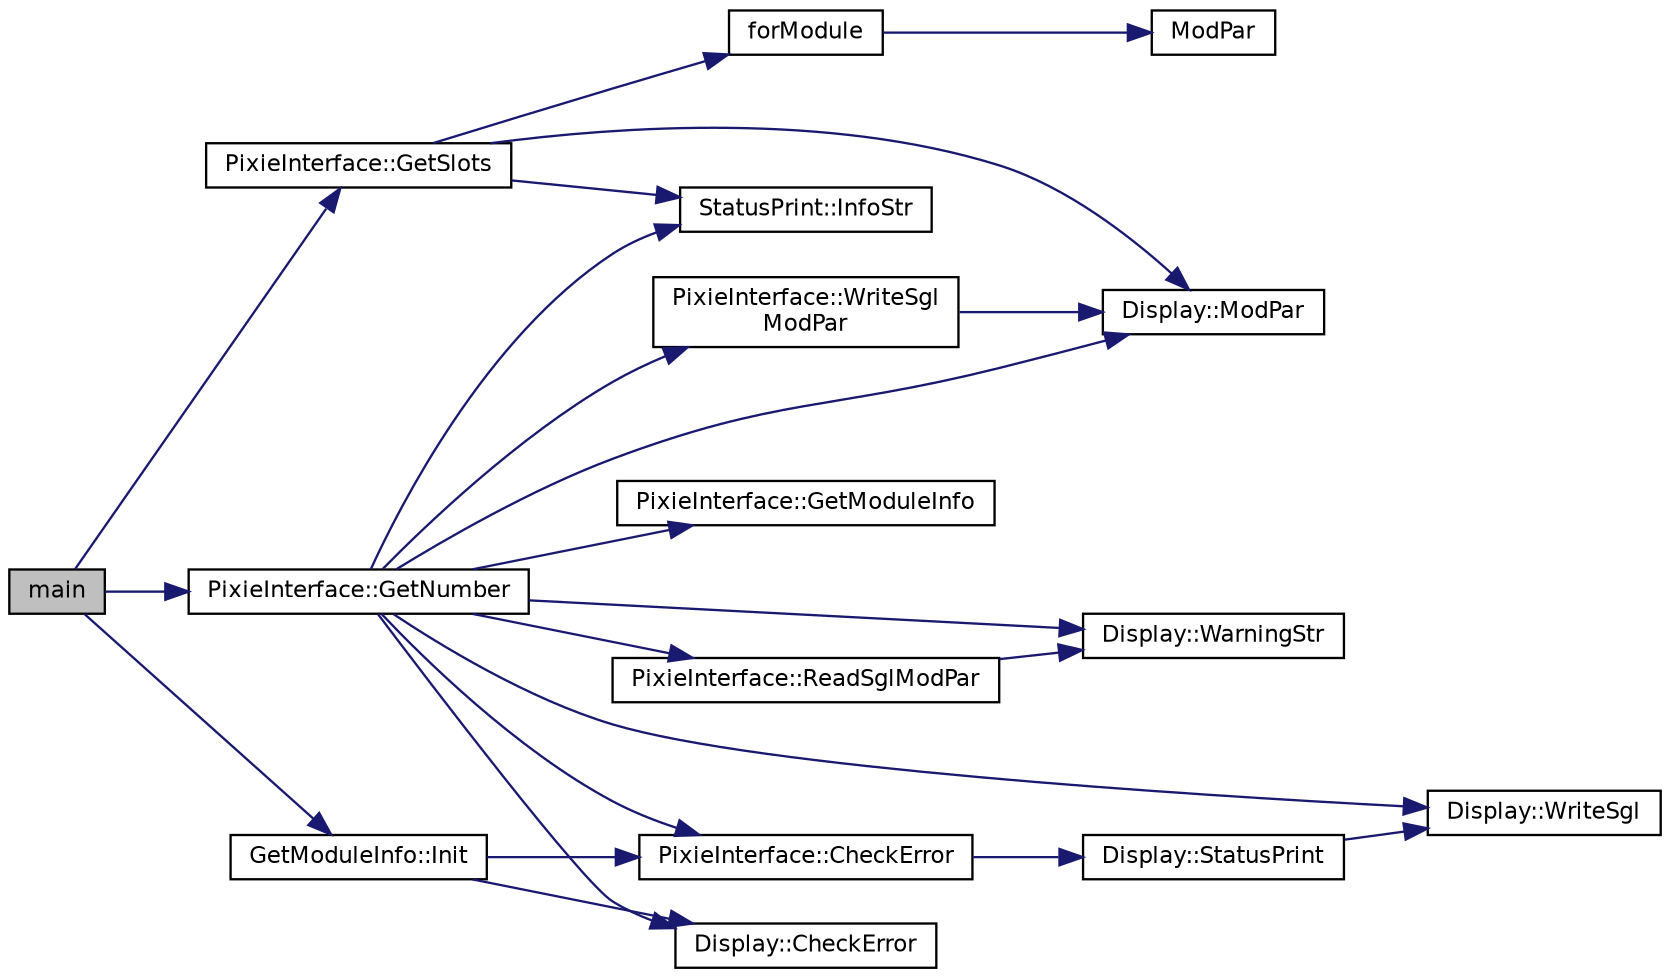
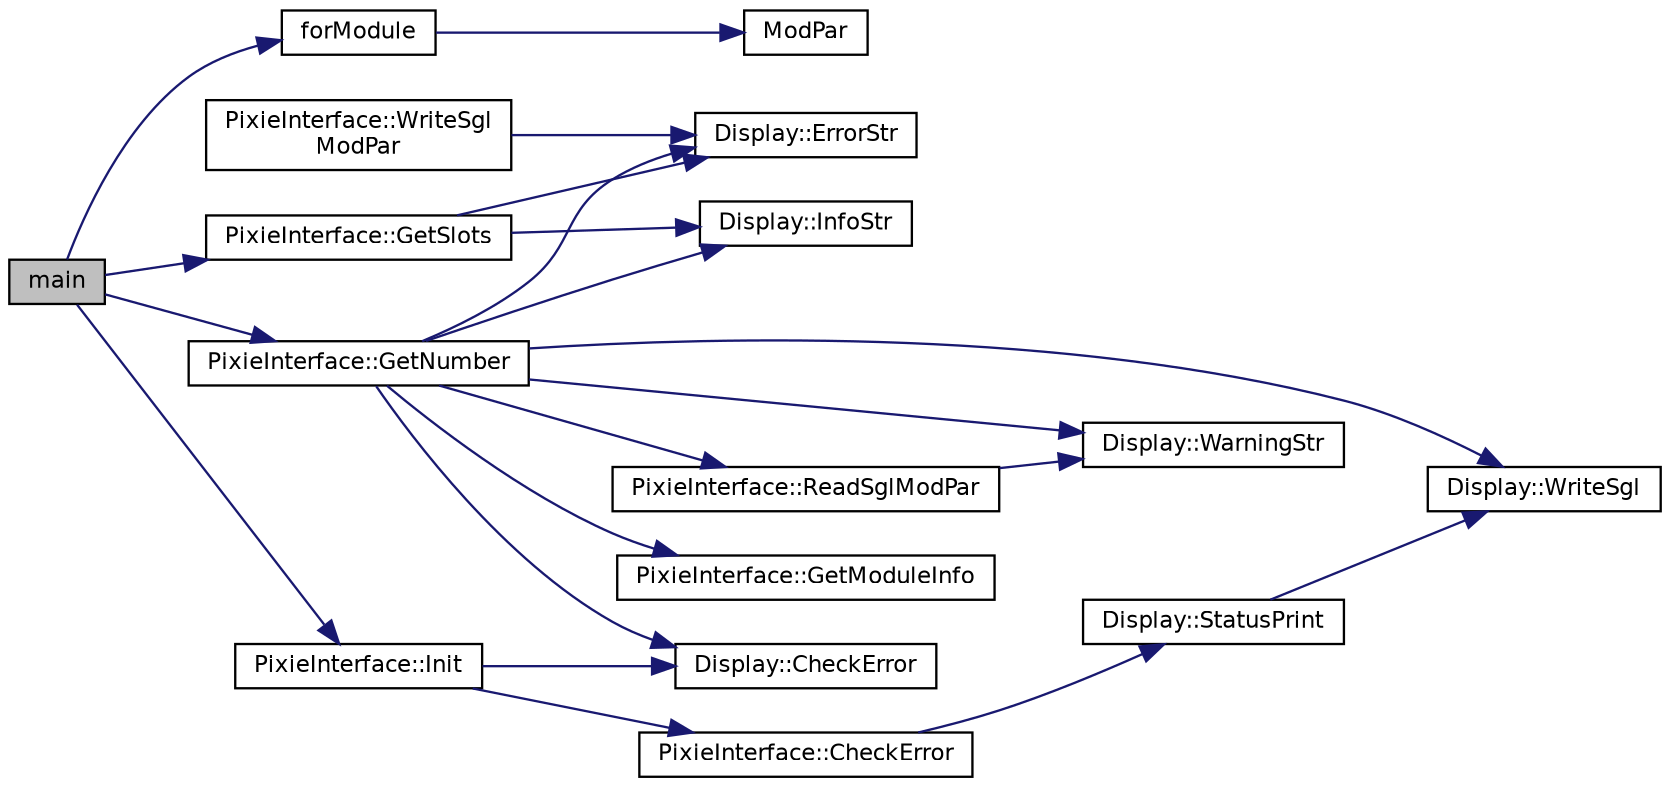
edge "PixieInterface::GetSlots" -> "forModule": now "main" -> "forModule"
node "StatusPrint::InfoStr": label "StatusPrint::InfoStr" -> "Display::InfoStr"
node "Display::ModPar": label "Display::ModPar" -> "Display::ErrorStr"
edge "PixieInterface::GetNumber" -> "PixieInterface::WriteSgl ModPar": removed
edge "PixieInterface::GetNumber" -> "PixieInterface::CheckError": removed
node "GetModuleInfo::Init": label "GetModuleInfo::Init" -> "PixieInterface::Init"
